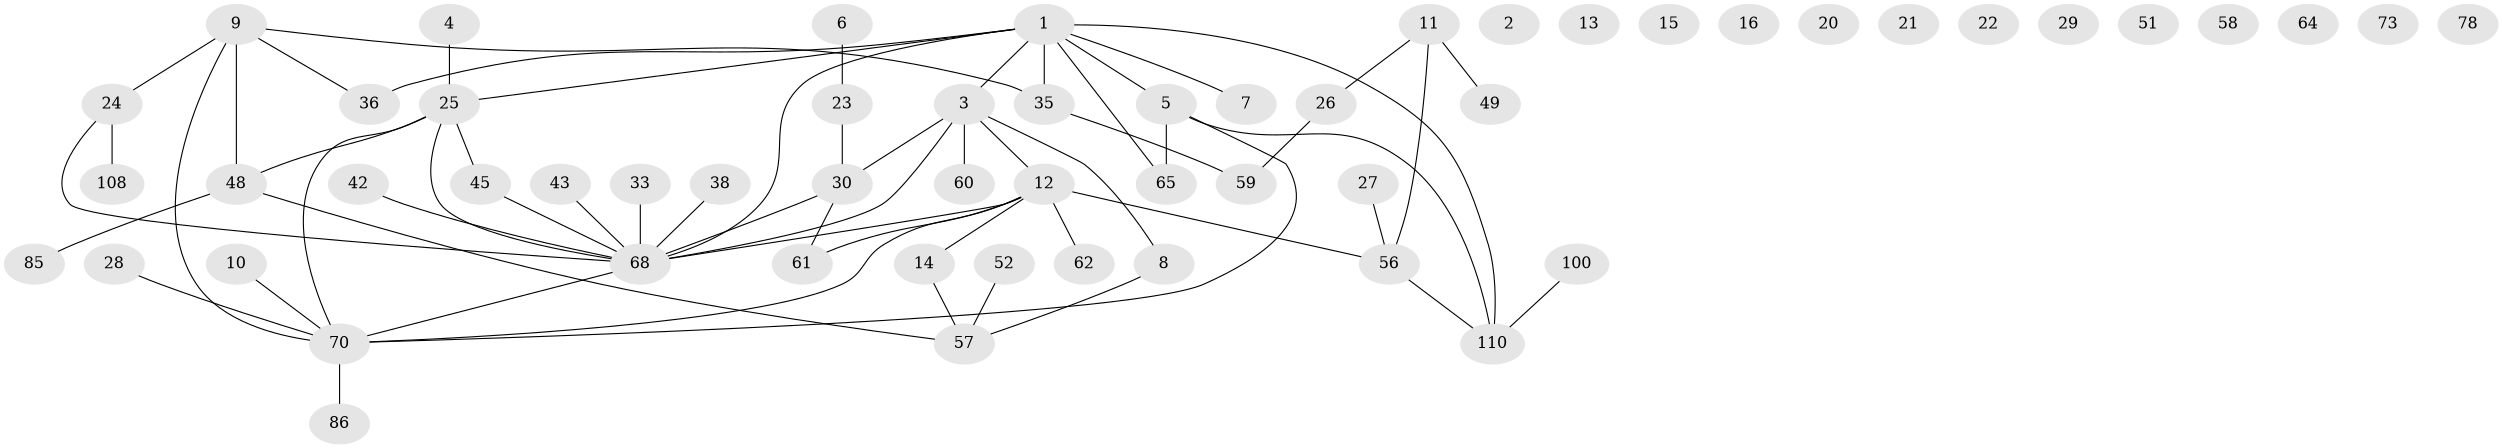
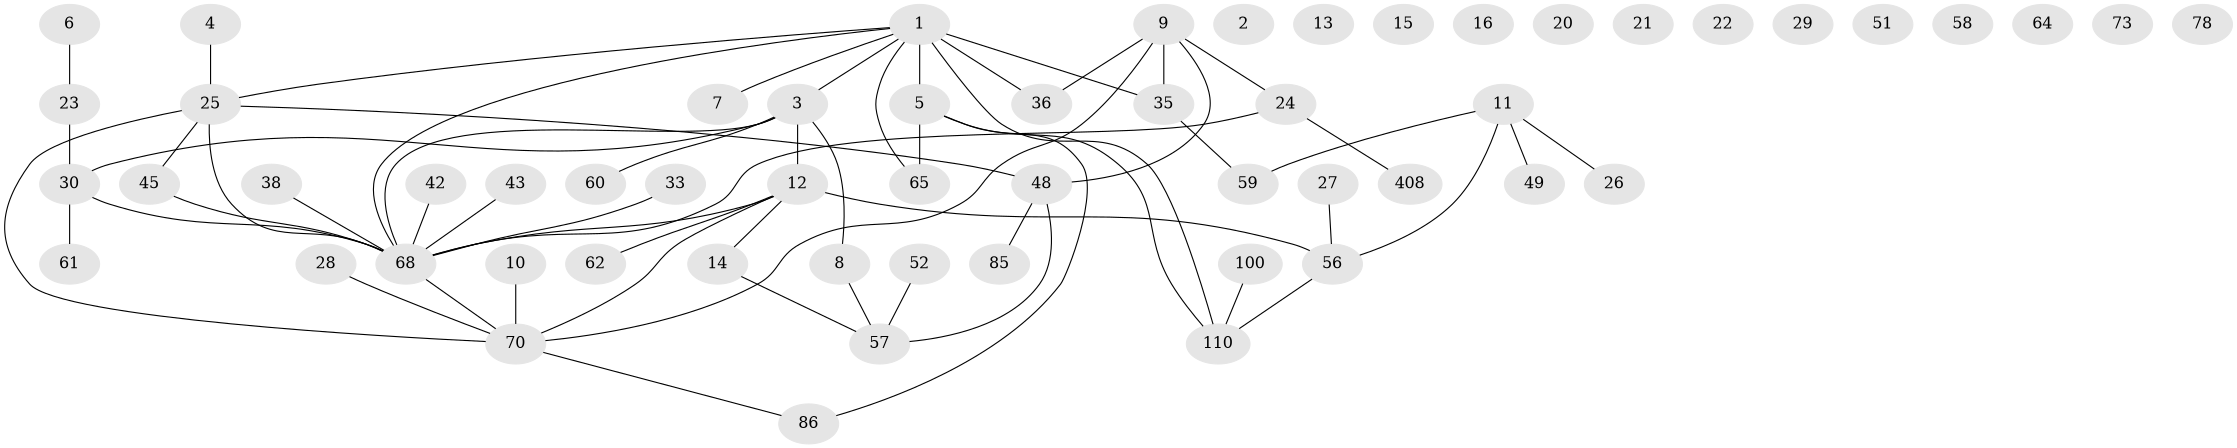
edge "26" -- "59": now "11" -- "59"
node "108": label "108" -> "408"
edge "12" -- "61": removed
edge "5" -- "70": now "5" -- "86"
